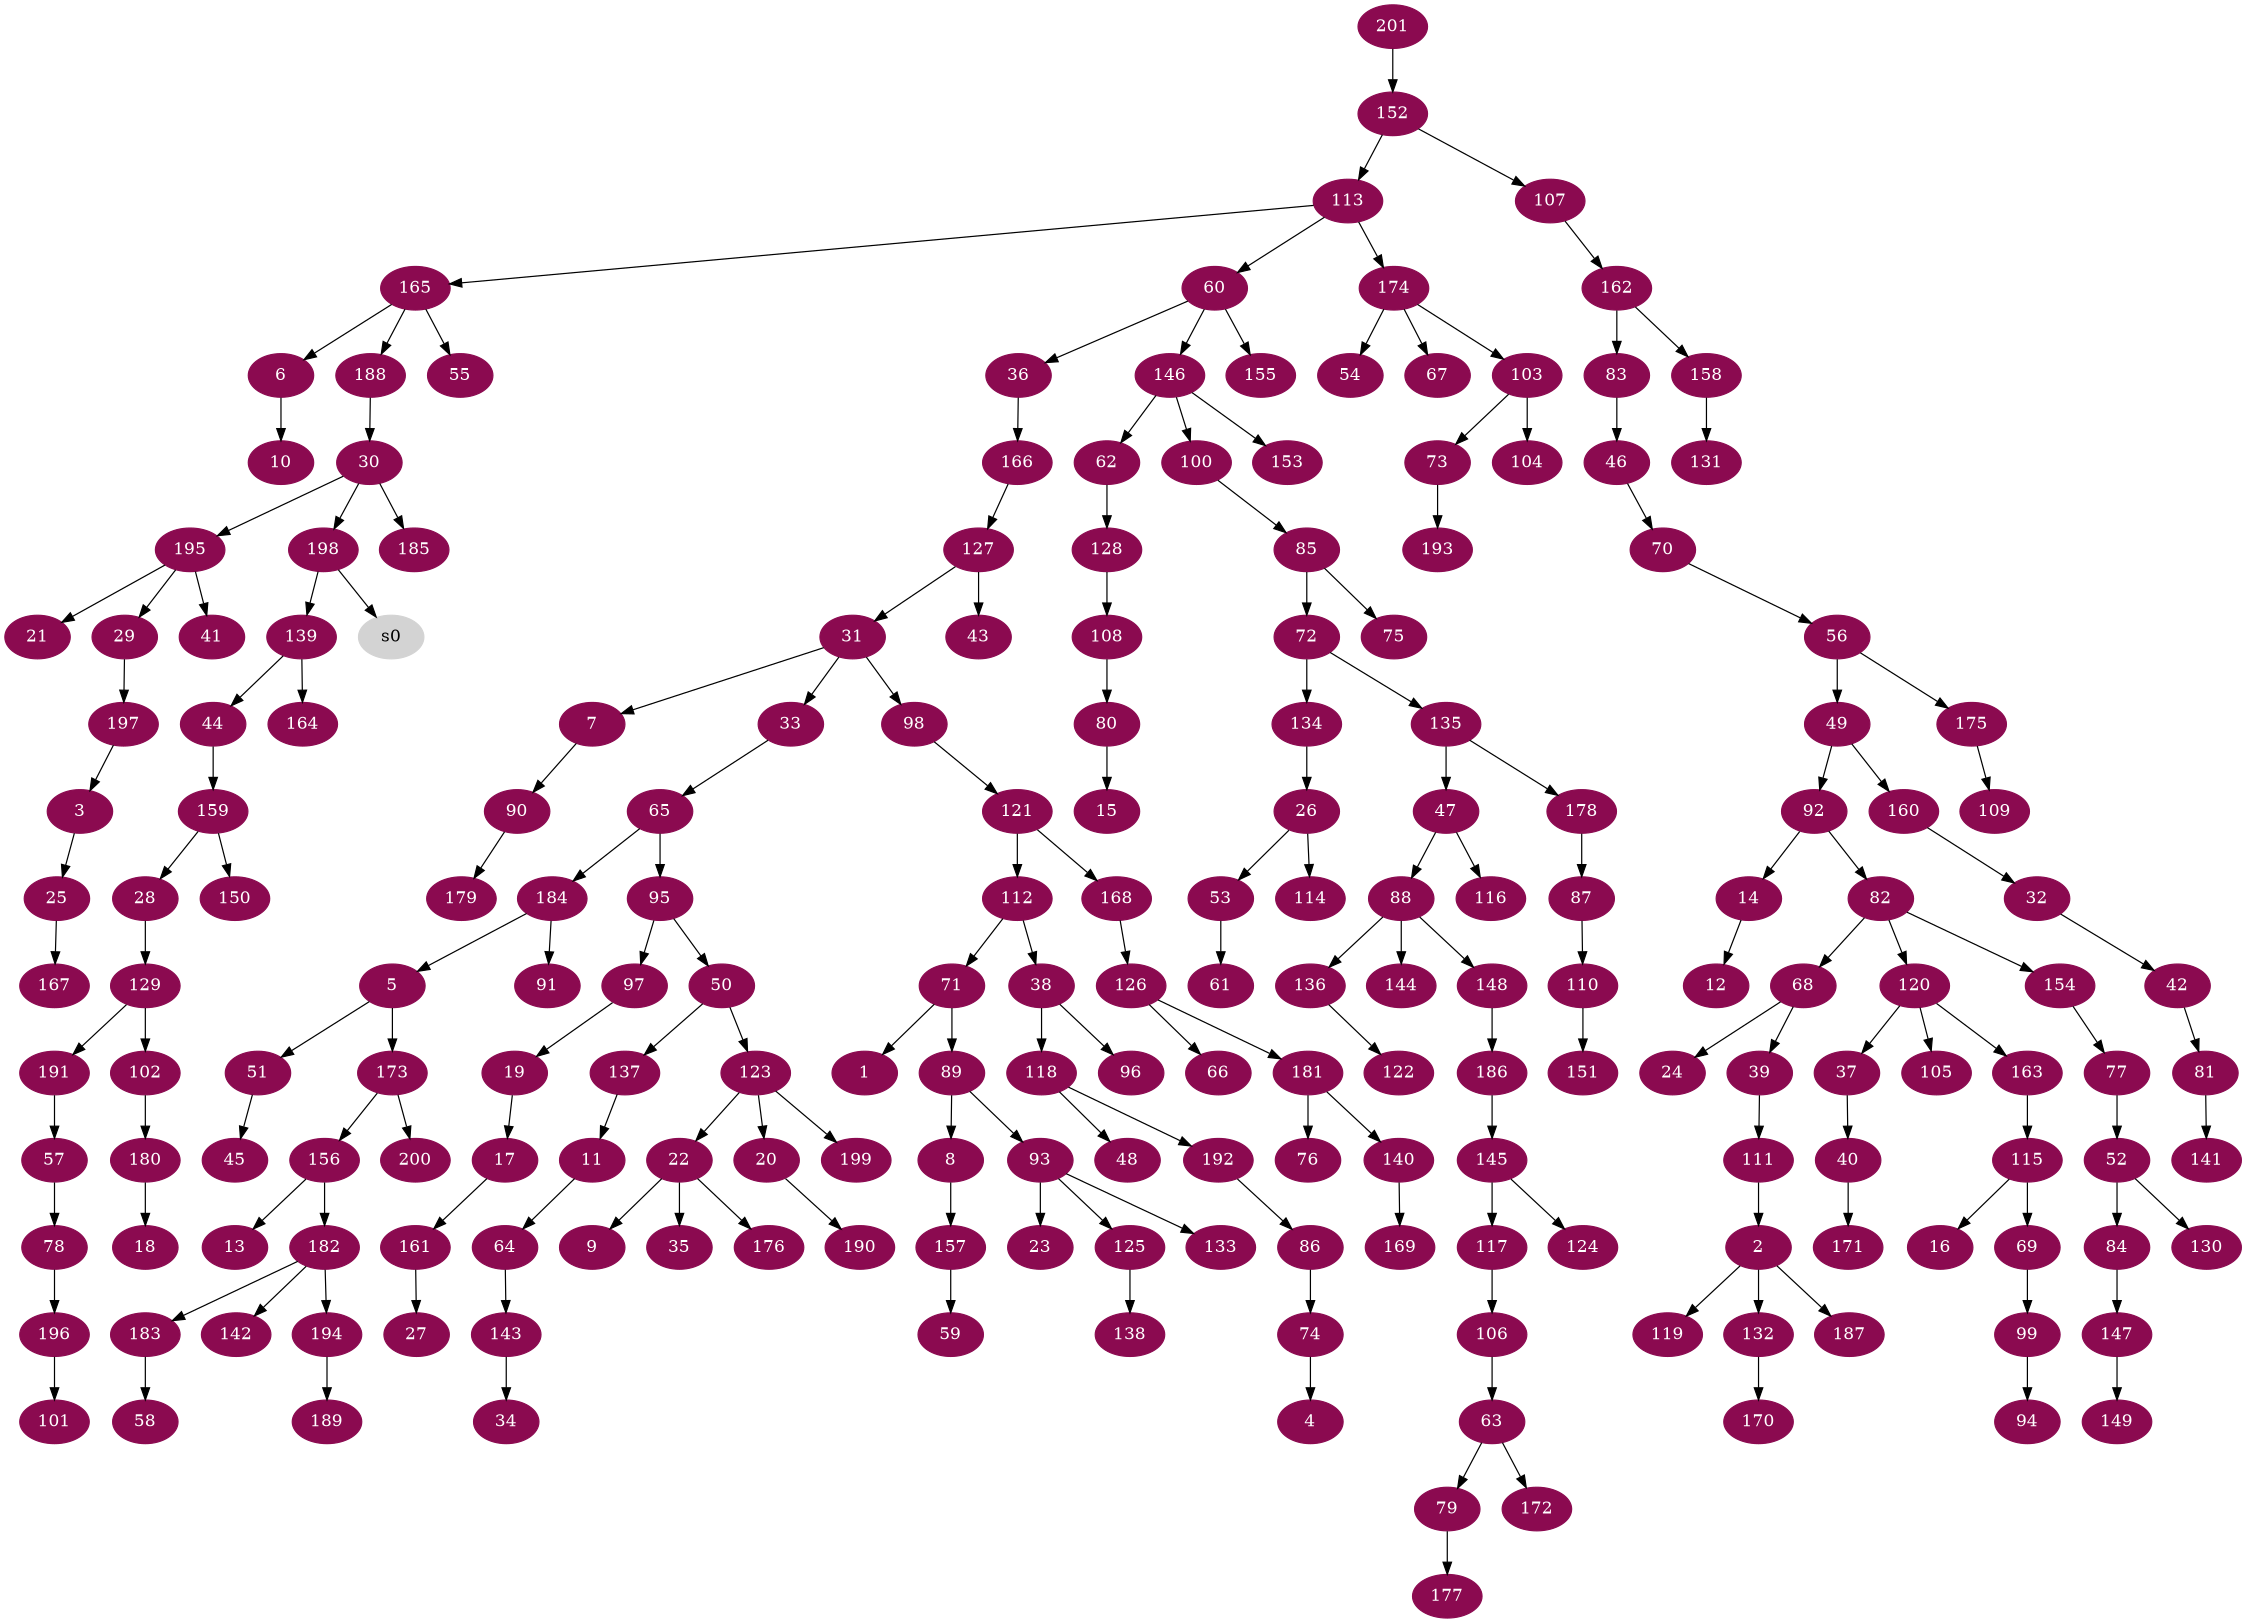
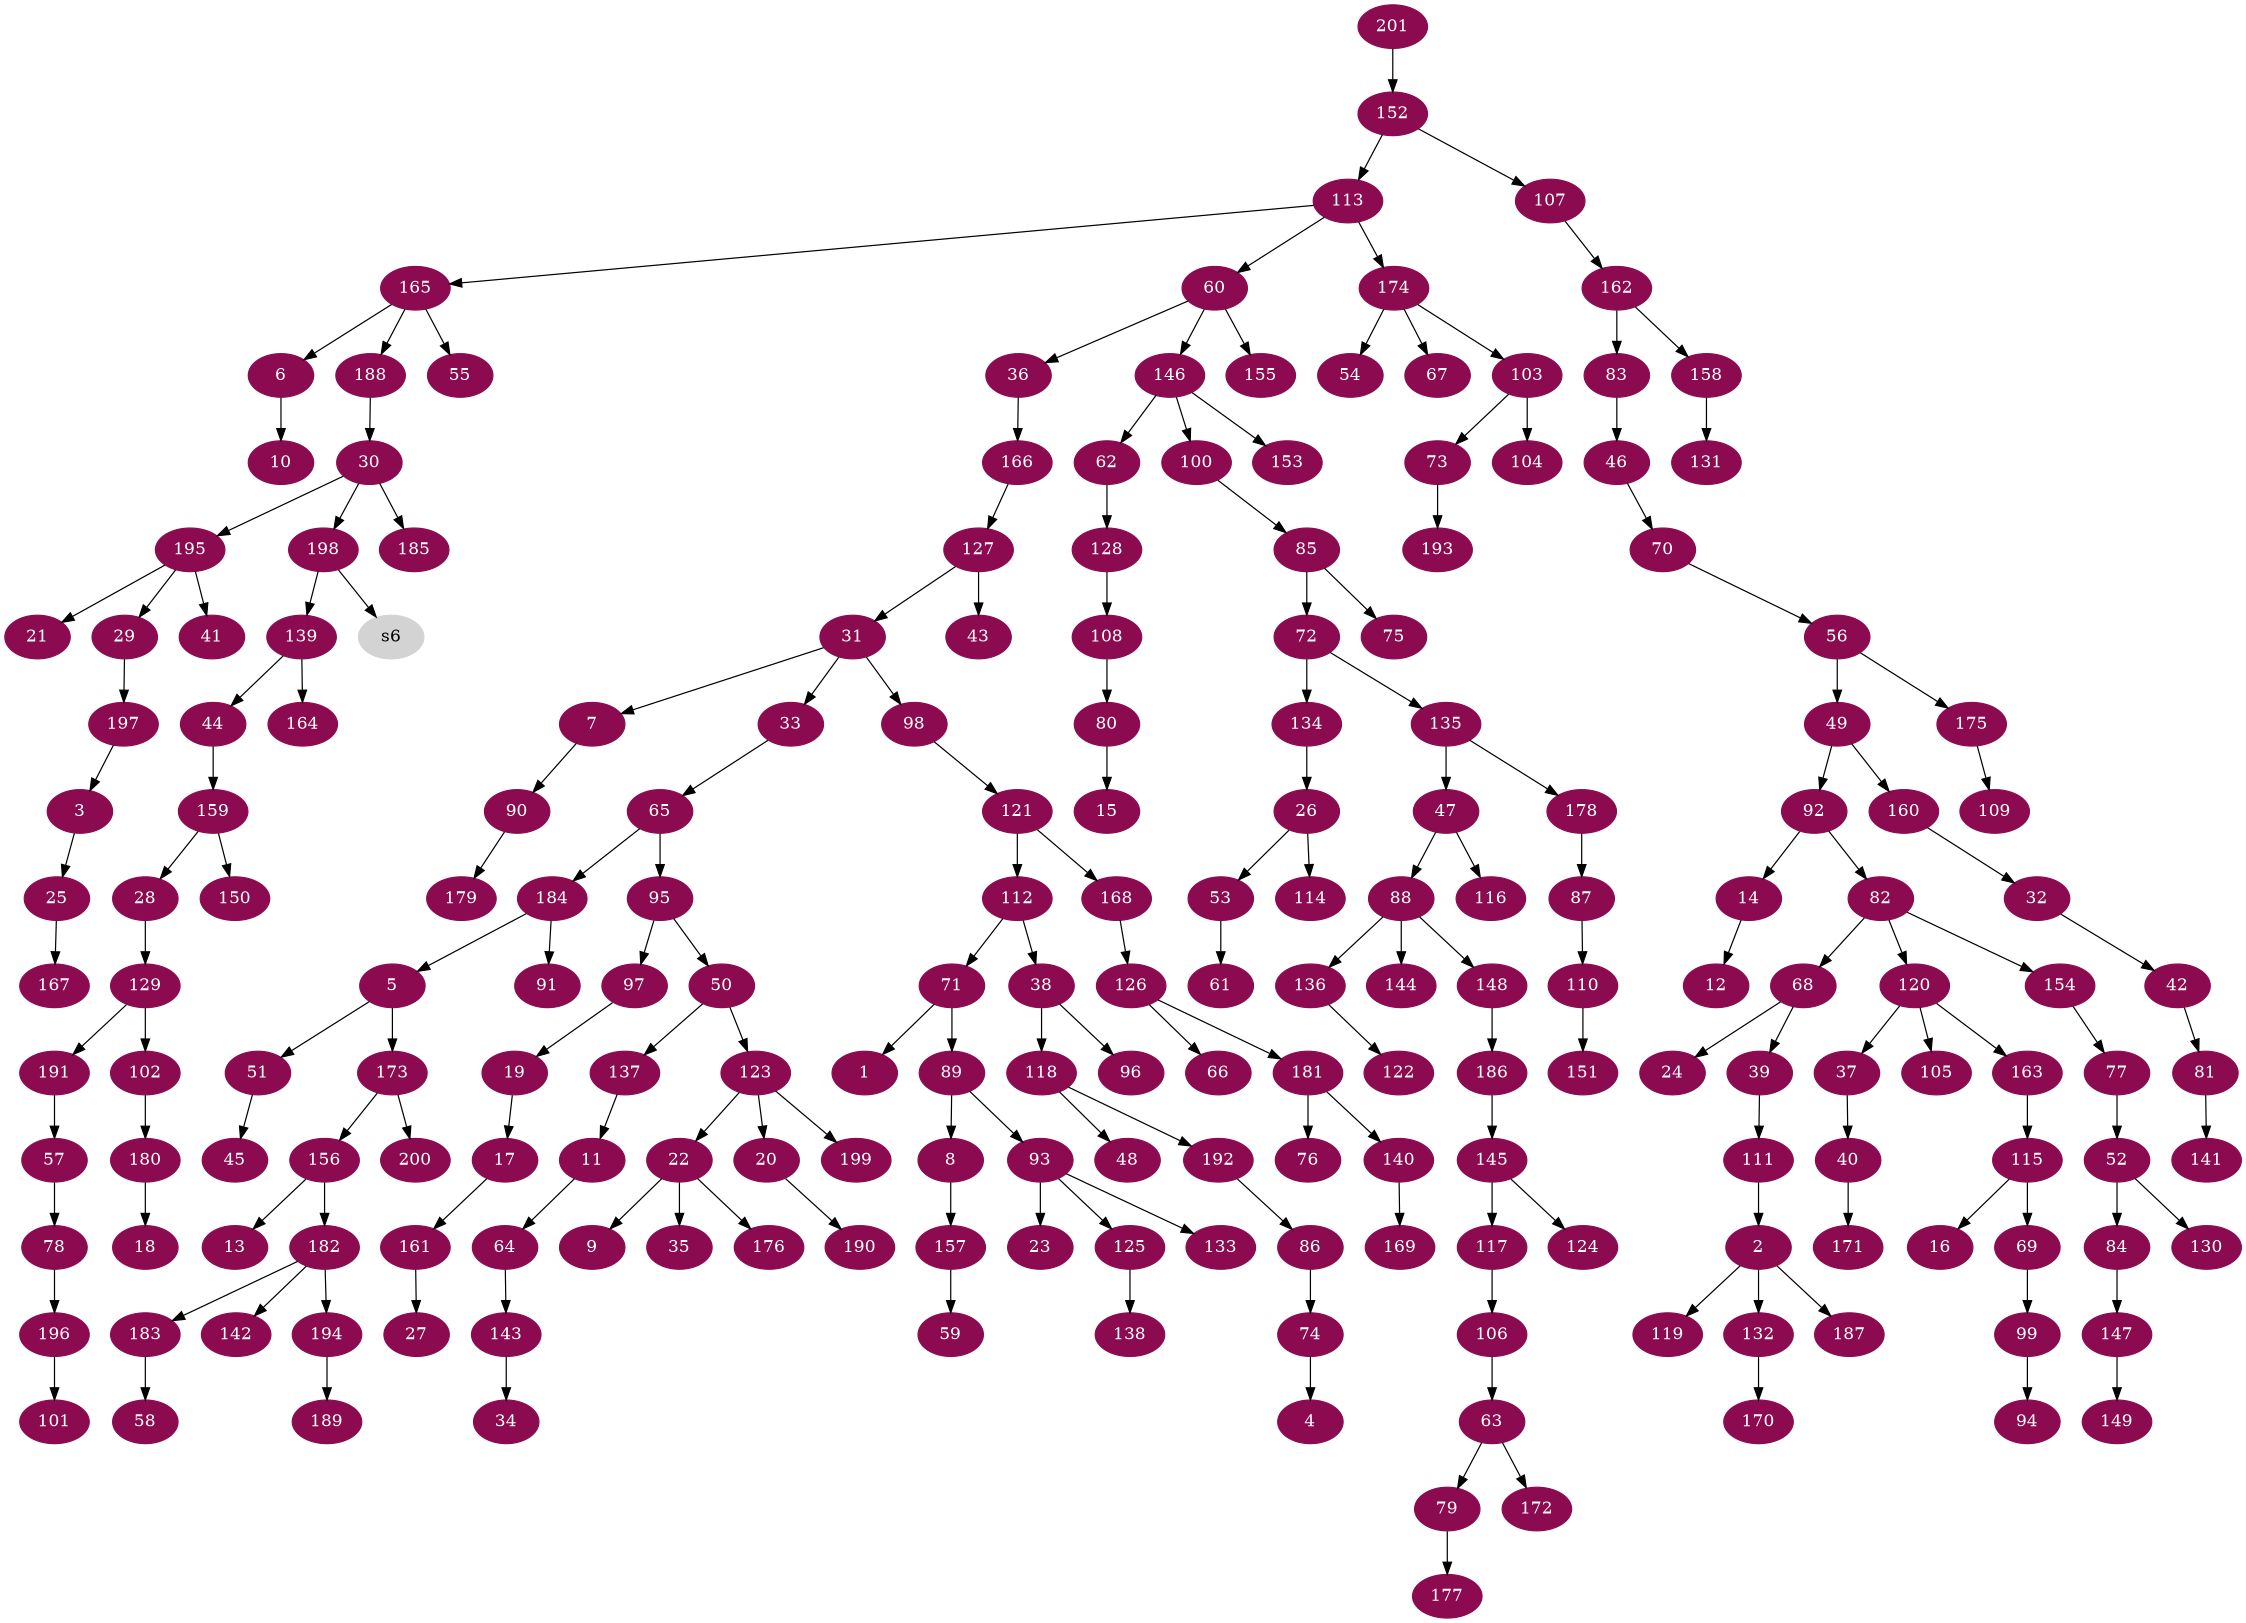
node "s0": label "s0" -> "s6"
